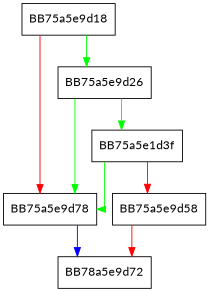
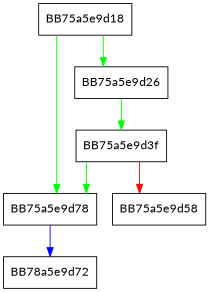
edge "BB75a5e9d18" -> "BB75a5e9d78": color red -> green
edge "BB75a5e9d26" -> "BB75a5e9d78": removed
node "BB75a5e1d3f": label "BB75a5e1d3f" -> "BB75a5e9d3f"
edge "BB75a5e9d58" -> "BB78a5e9d72": removed
